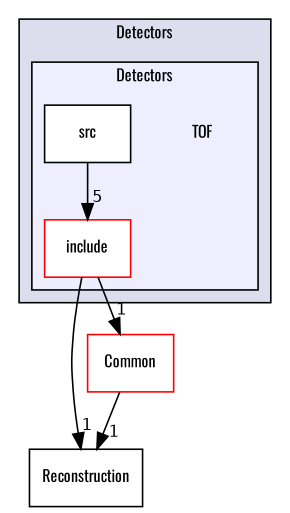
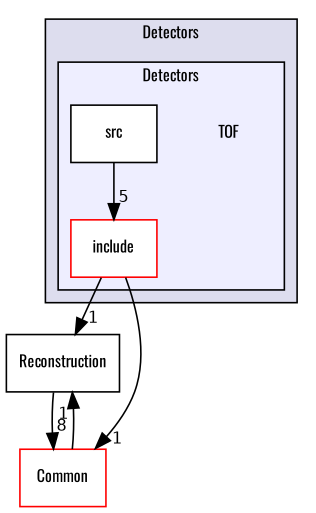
edge "Reconstruction" -> "Common": added
